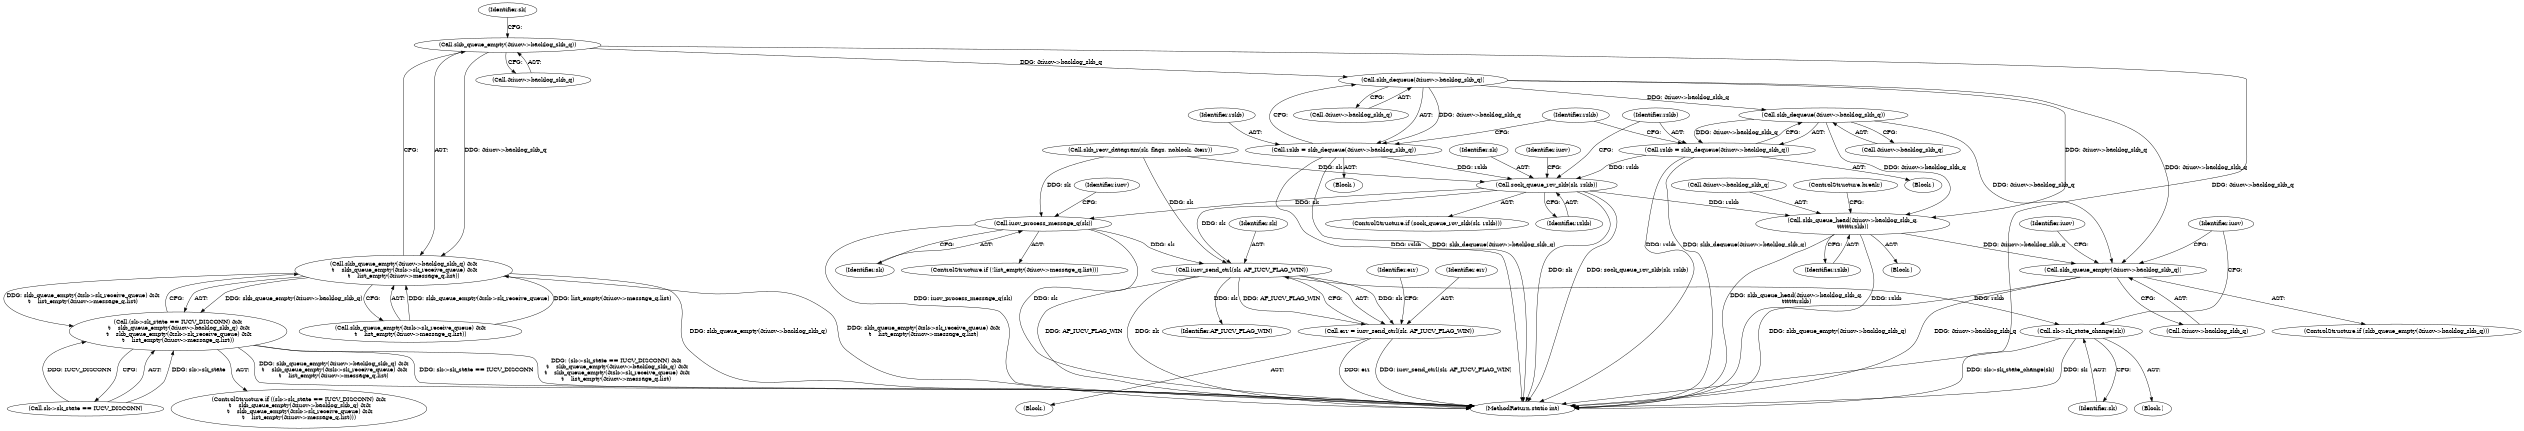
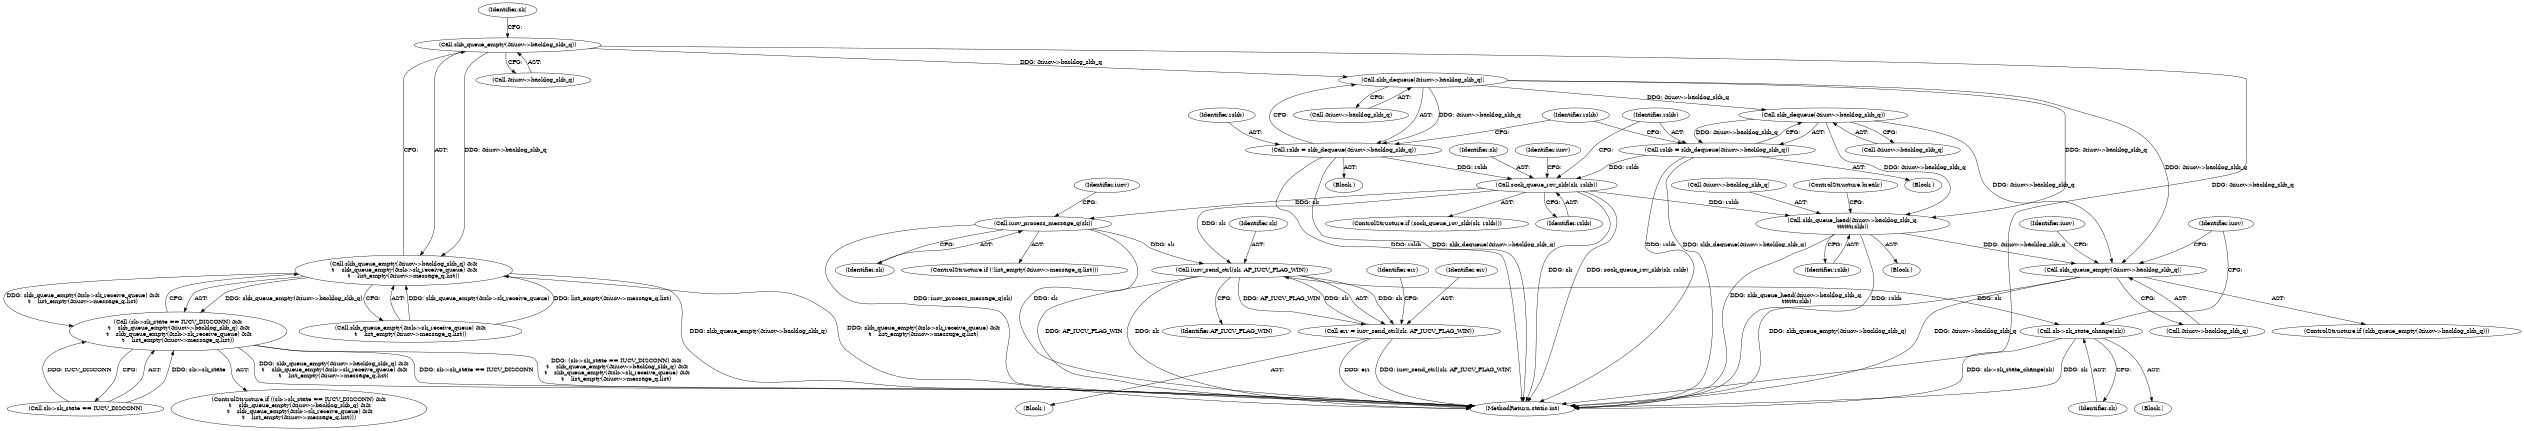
node "(Call,skb_recv_datagram(sk, flags, noblock, &err))": removed
edge "(Call,iucv_send_ctrl(sk, AF_IUCV_FLAG_WIN))" -> "(Identifier,AF_IUCV_FLAG_WIN)": label "DDG: sk" -> "CFG: "
edge "(Call,err = iucv_send_ctrl(sk, AF_IUCV_FLAG_WIN))" -> "(Call,iucv_send_ctrl(sk, AF_IUCV_FLAG_WIN))": label "CFG: " -> "DDG: sk"
edge "(Call,iucv_send_ctrl(sk, AF_IUCV_FLAG_WIN))" -> "(Call,sk->sk_state_change(sk))": label "DDG: rskb" -> "DDG: sk"
